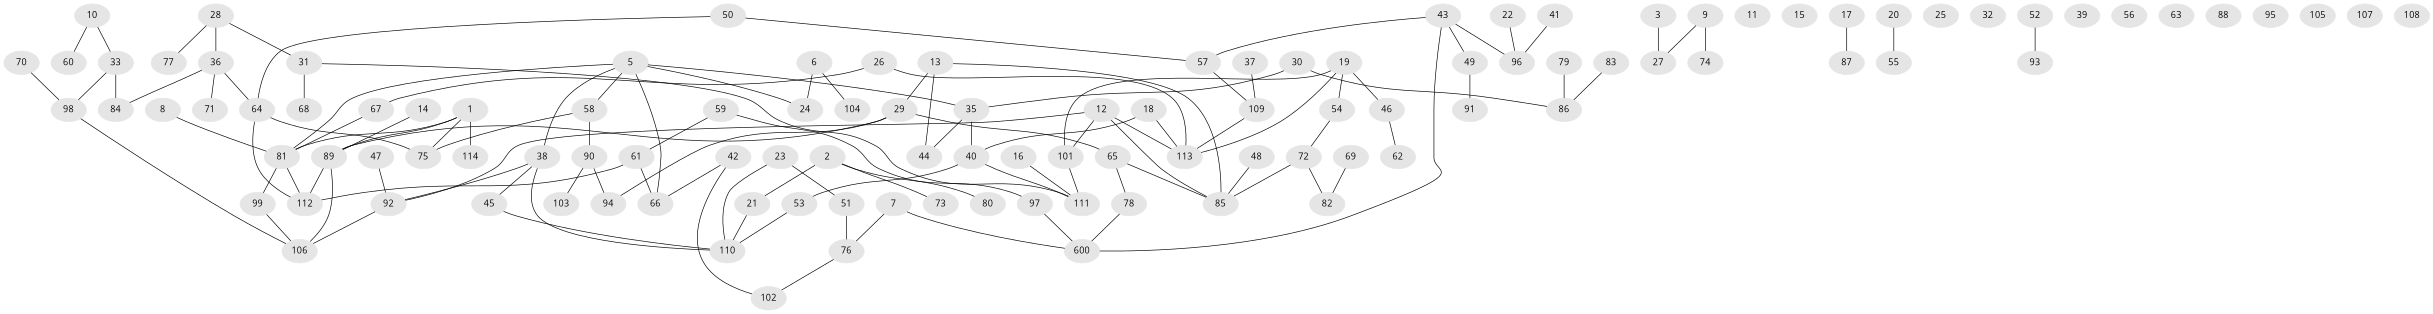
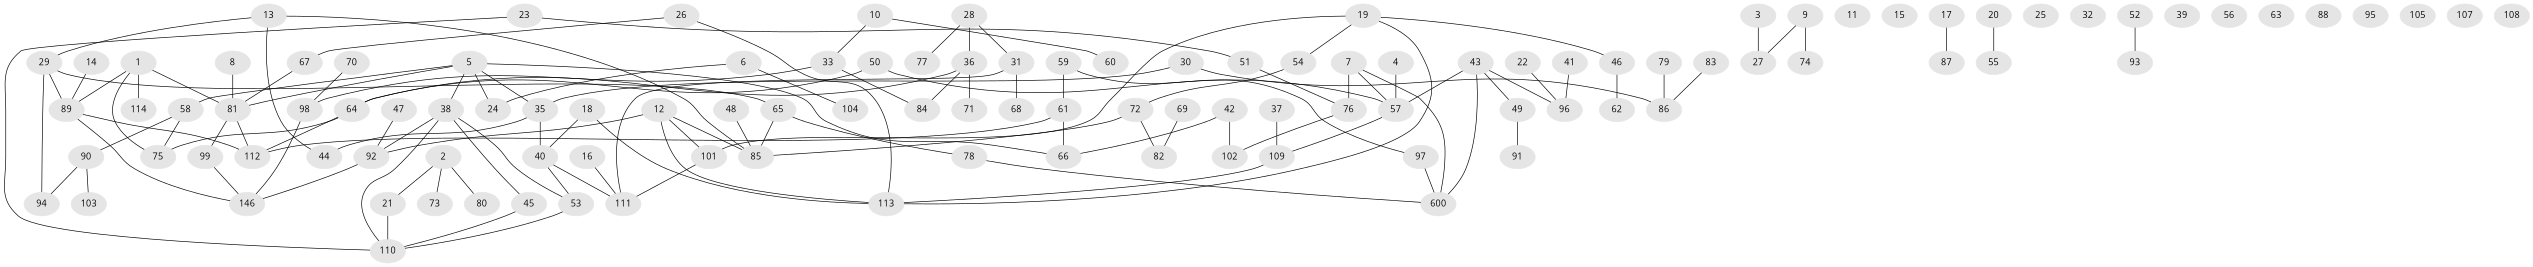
node "4": added
edge "7" -- "57": added
edge "38" -- "53": added
node "106": label "106" -> "146"
